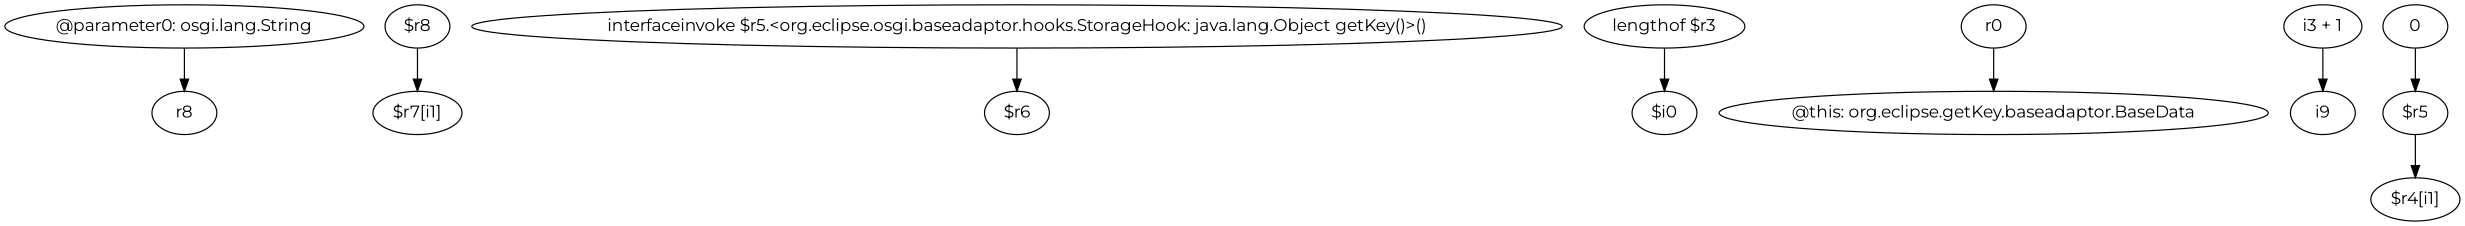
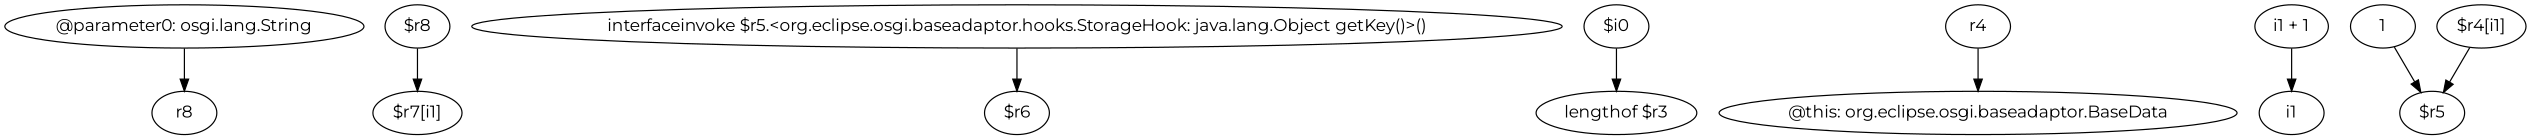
node "r0": label "r0" -> "r4"
node "i3 + 1": label "i3 + 1" -> "i1 + 1"
node "0": label "0" -> "1"
edge "lengthof $r3" -> "$i0": reversed
node "@this: org.eclipse.getKey.baseadaptor.BaseData": label "@this: org.eclipse.getKey.baseadaptor.BaseData" -> "@this: org.eclipse.osgi.baseadaptor.BaseData"
node "i9": label "i9" -> "i1"
edge "$r5" -> "$r4[i1]": reversed
